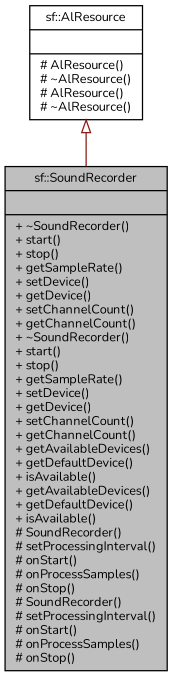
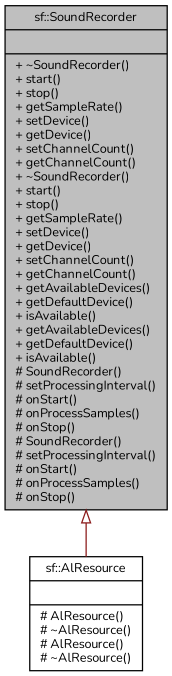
edge "sf::SoundRecorder" -> "sf::AlResource": reversed
